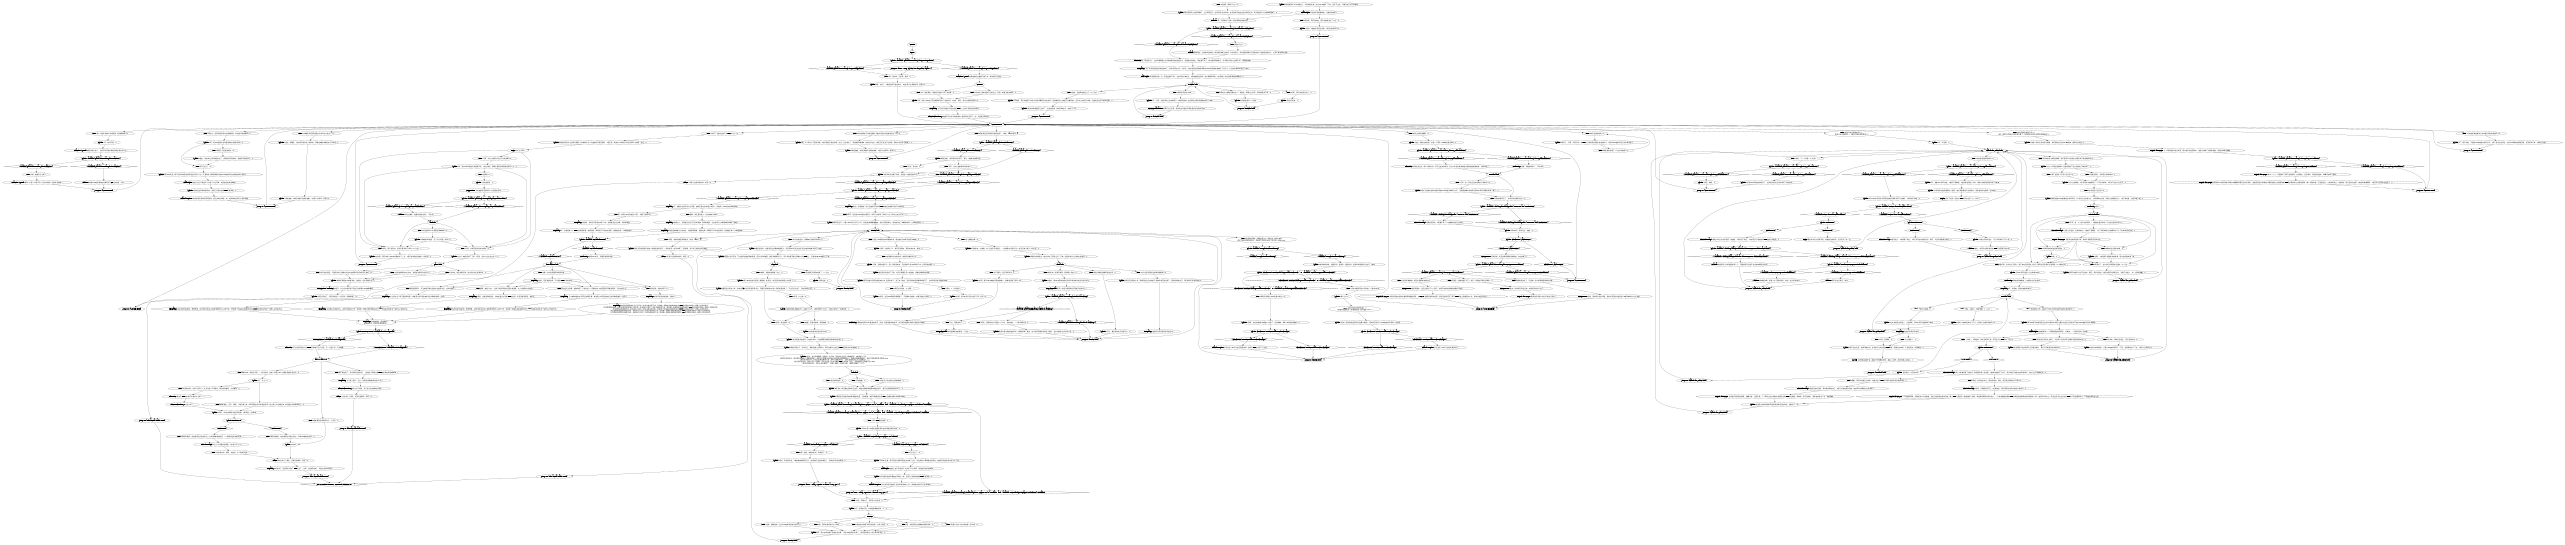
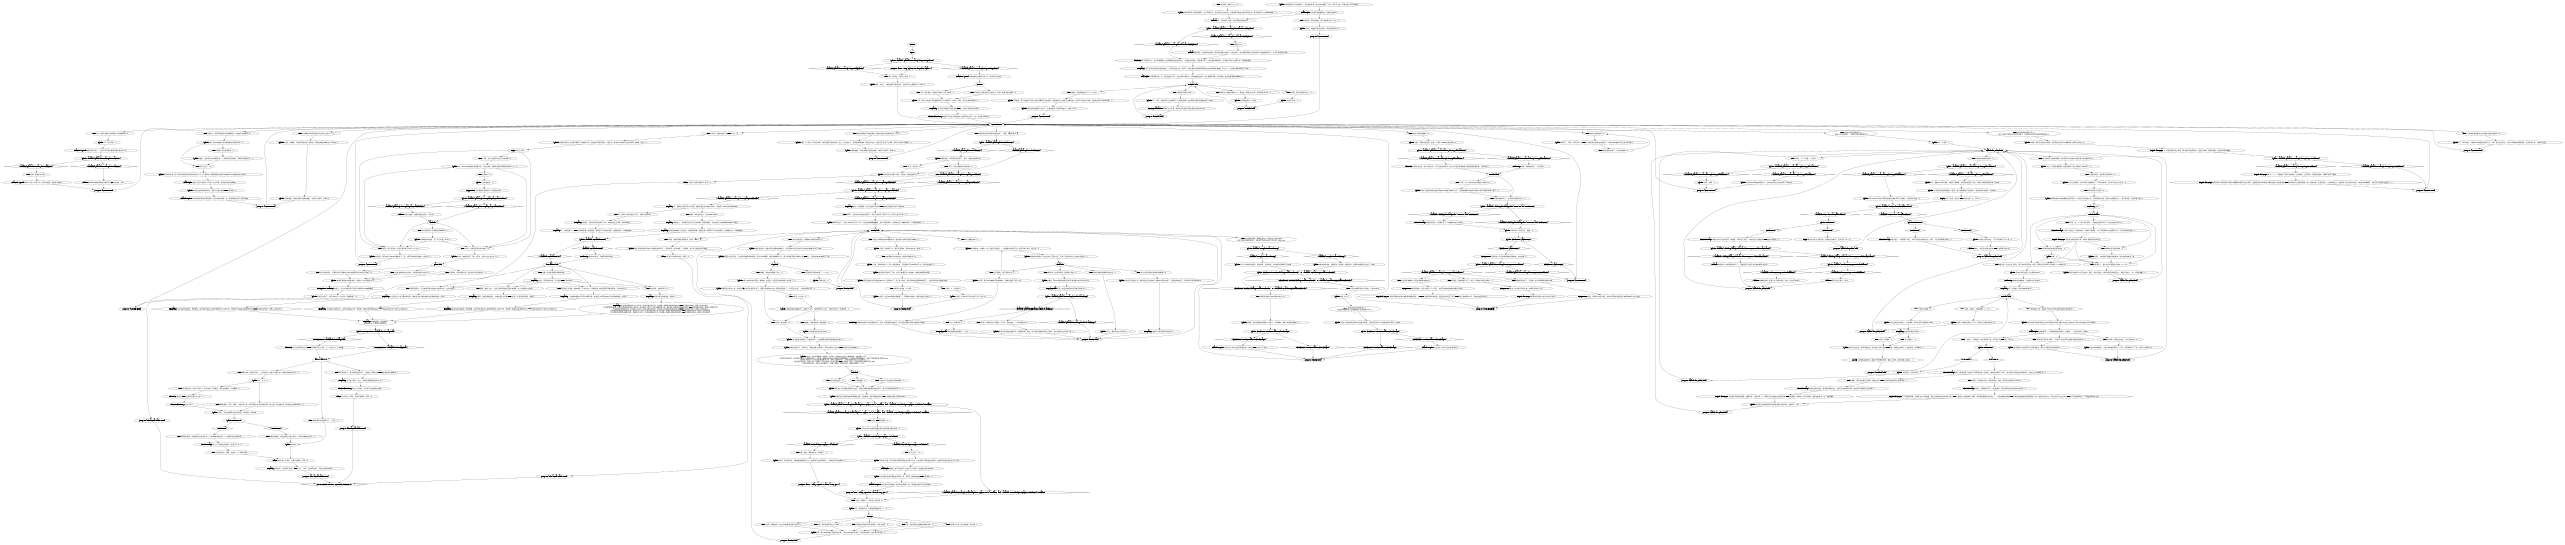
node "You: “那工会跟这个又有什么关系？”": removed
edge "You: “什么贼鸥的事？”" -> "Sylvie: “鸟类标本。大贼鸥。你一边把它扔到墙上，一边喊着‘去死吧小鸟’，然后又像个疯子一样大笑。”": now "You: “那只贱鸟，是它罪有应得。”" -> "Sylvie: “鸟类标本。大贼鸥。你一边把它扔到墙上，一边喊着‘去死吧小鸟’，然后又像个疯子一样大笑。”"
node "Sylvie: “哦，各种各样的东西。有迪斯科，还有摇滚。太多迪斯科和摇滚了……”": added
